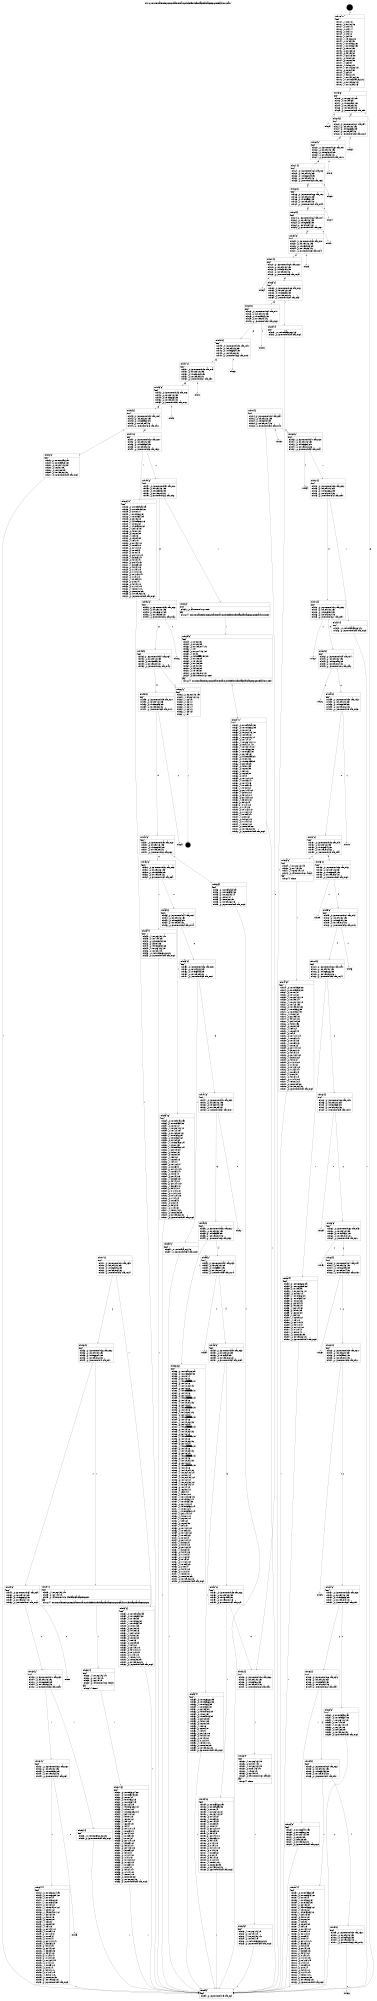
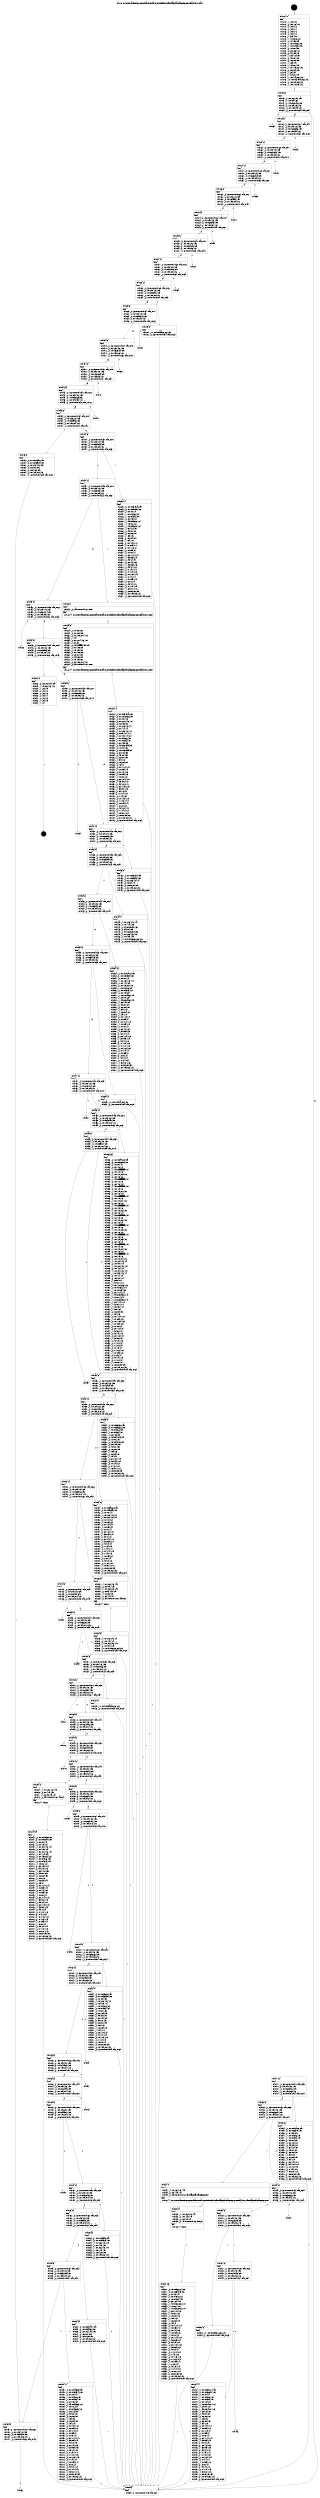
edge "0x401b1f [28]" -> "0x401b03 [28]": reversed
edge "0x4021f8 [30]" -> "0x402e4f [5]": now "0x4021f8 [30]" -> "0x401cfb [28]"
